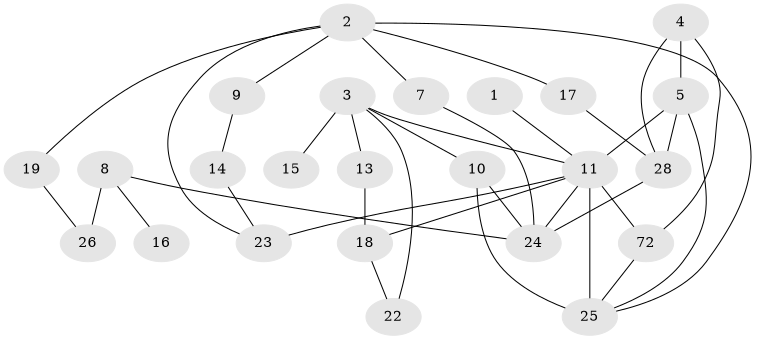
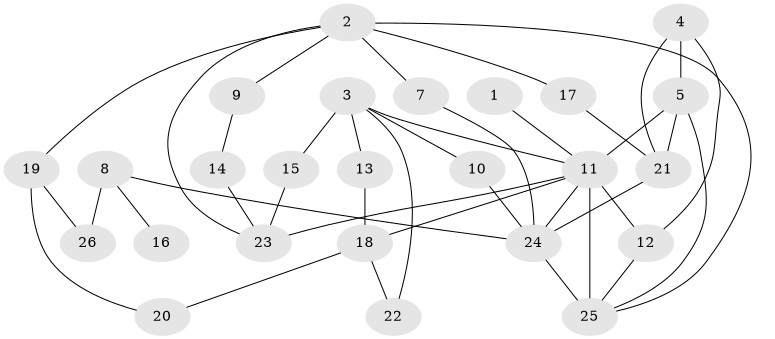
node "28": label "28" -> "21"
edge "15" -- "23": added
node "72": label "72" -> "12"
edge "10" -- "25": now "24" -- "25"
node "20": added
